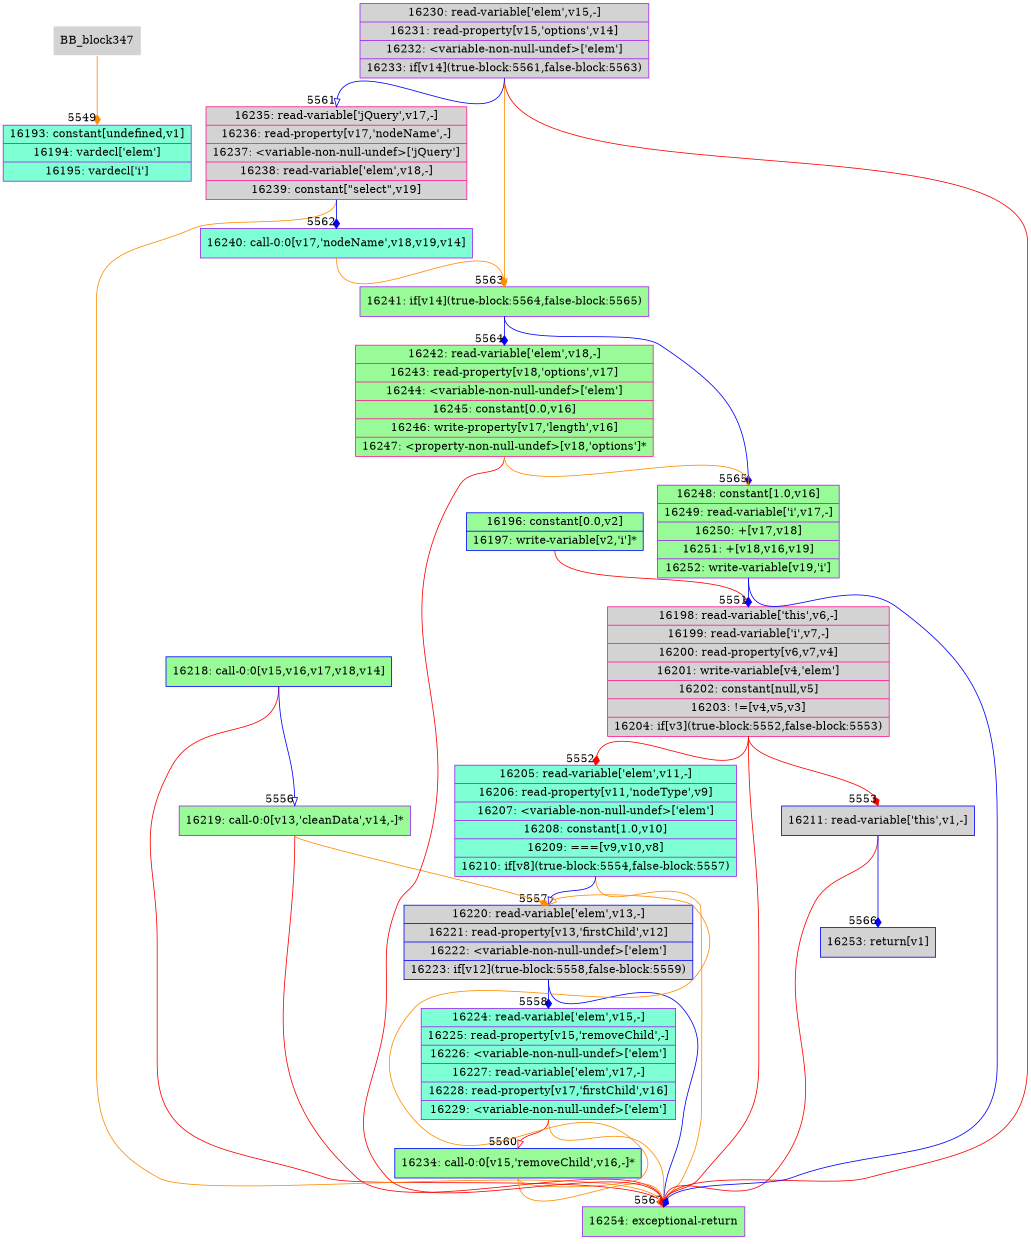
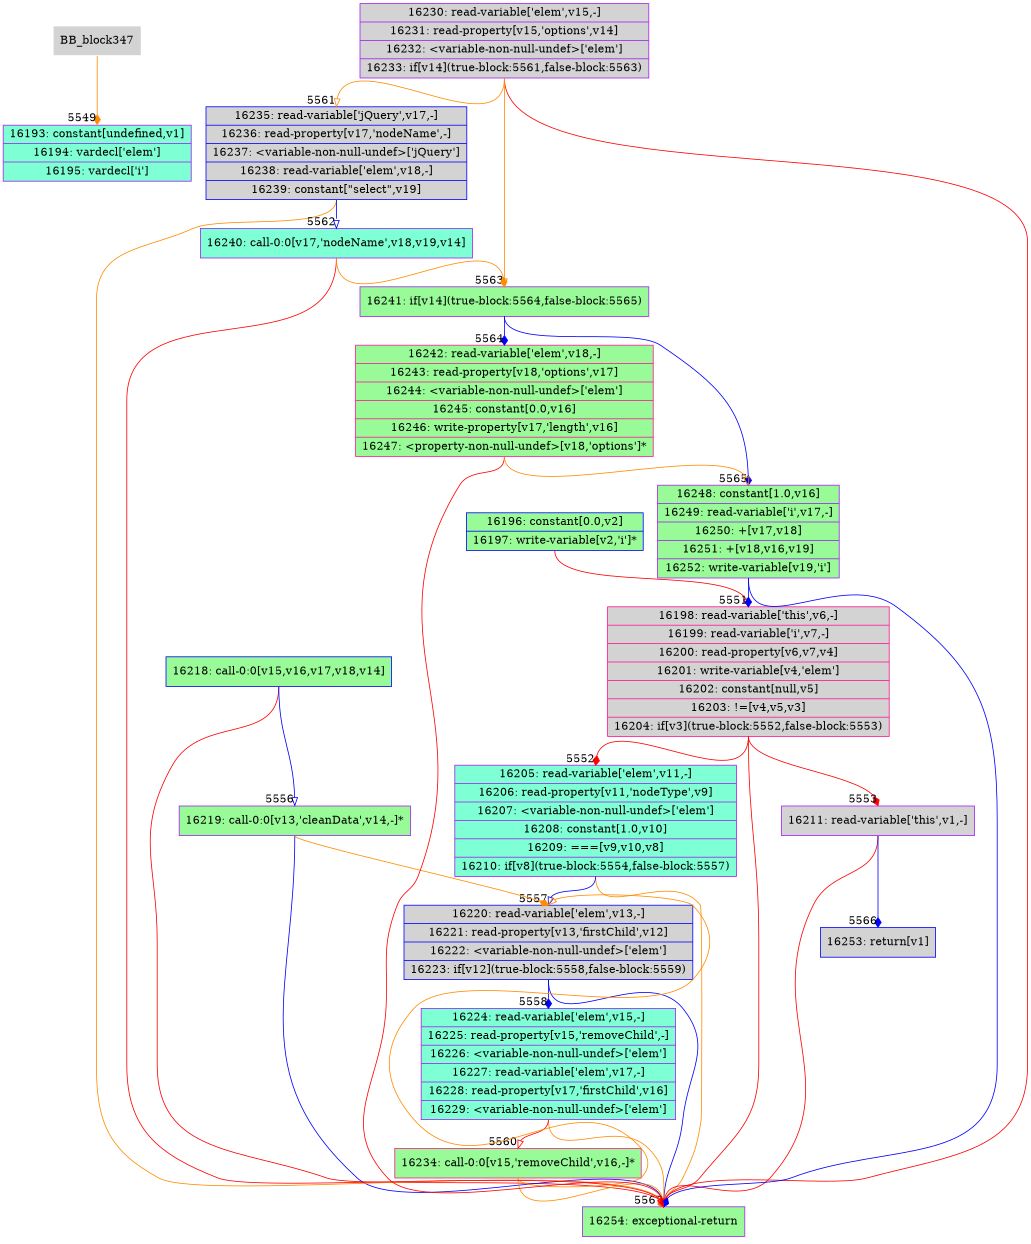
edge "16230: read-variable['elem',v15,-]" -> "16235: read-variable['jQuery',v17,-]": color blue -> darkorange
node "16235: read-variable['jQuery',v17,-]": color deeppink -> blue
edge "16235: read-variable['jQuery',v17,-]" -> "16240: call-0:0[v17,'nodeName',v18,v19,v14]": arrowhead diamond -> onormal
node "16211: read-variable['this',v1,-]": color blue -> purple
edge "16240: call-0:0[v17,'nodeName',v18,v19,v14]" -> "16254: exceptional-return": added
edge "16218: call-0:0[v15,v16,v17,v18,v14]" -> "16254: exceptional-return": arrowhead onormal -> diamond
edge "16219: call-0:0[v13,'cleanData',v14,-]*" -> "16254: exceptional-return": color red -> blue
node "16234: call-0:0[v15,'removeChild',v16,-]*": color blue -> deeppink
